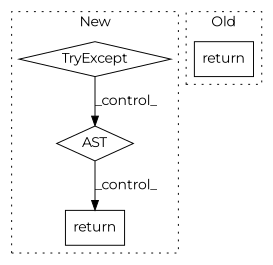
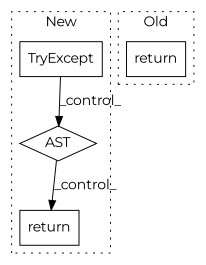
node "TryExcept": shape diamond -> box
